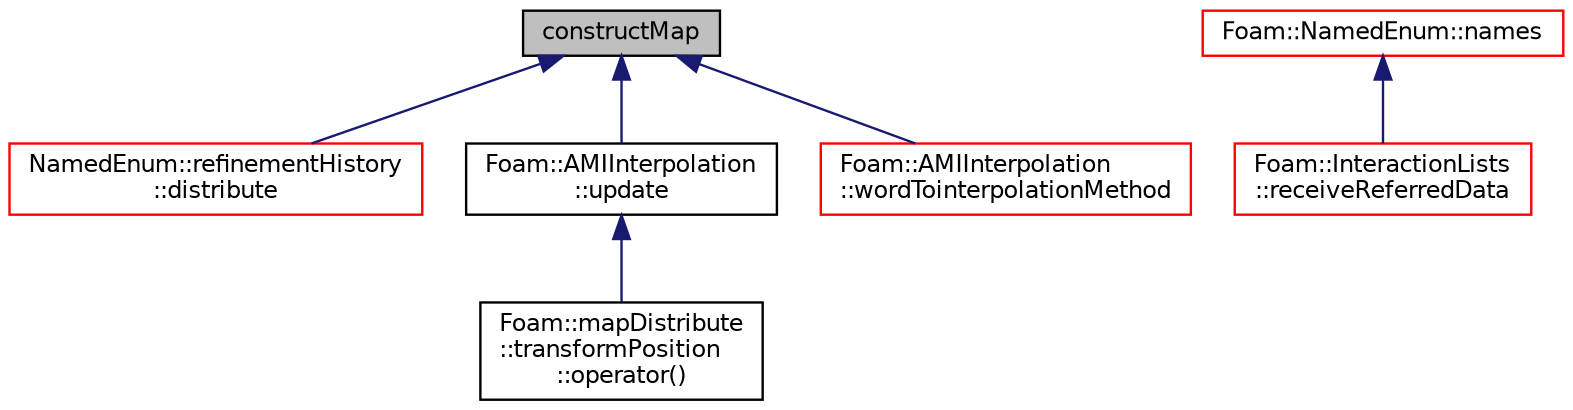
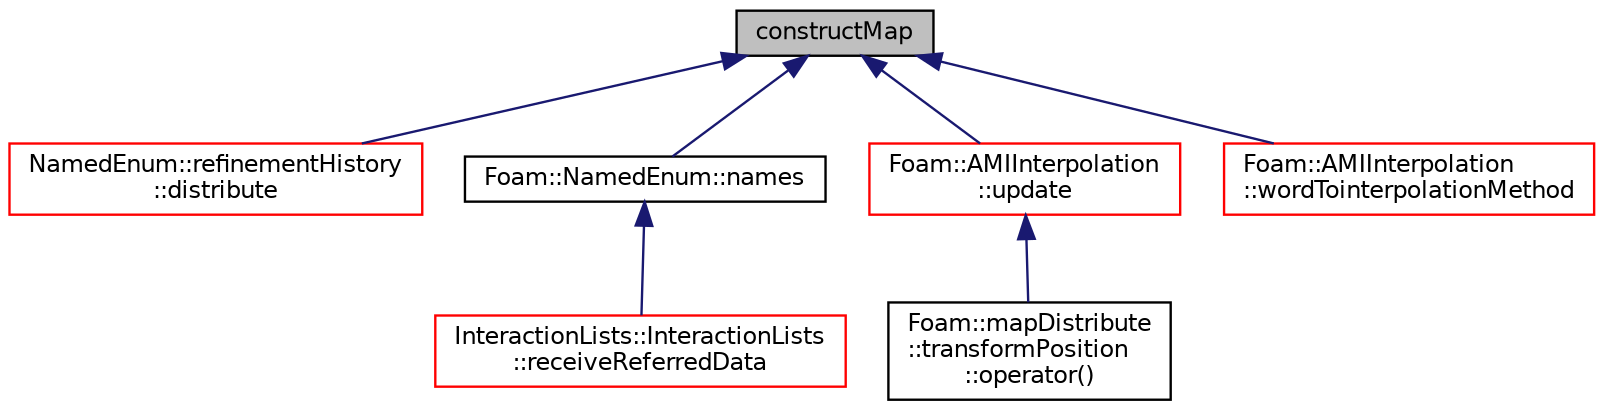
node "Foam::NamedEnum::names": color red -> black
edge "Foam::NamedEnum::names" -> "constructMap": added
node "Foam::AMIInterpolation ::update": color black -> red
node "Foam::InteractionLists ::receiveReferredData": label "Foam::InteractionLists ::receiveReferredData" -> "InteractionLists::InteractionLists ::receiveReferredData"
